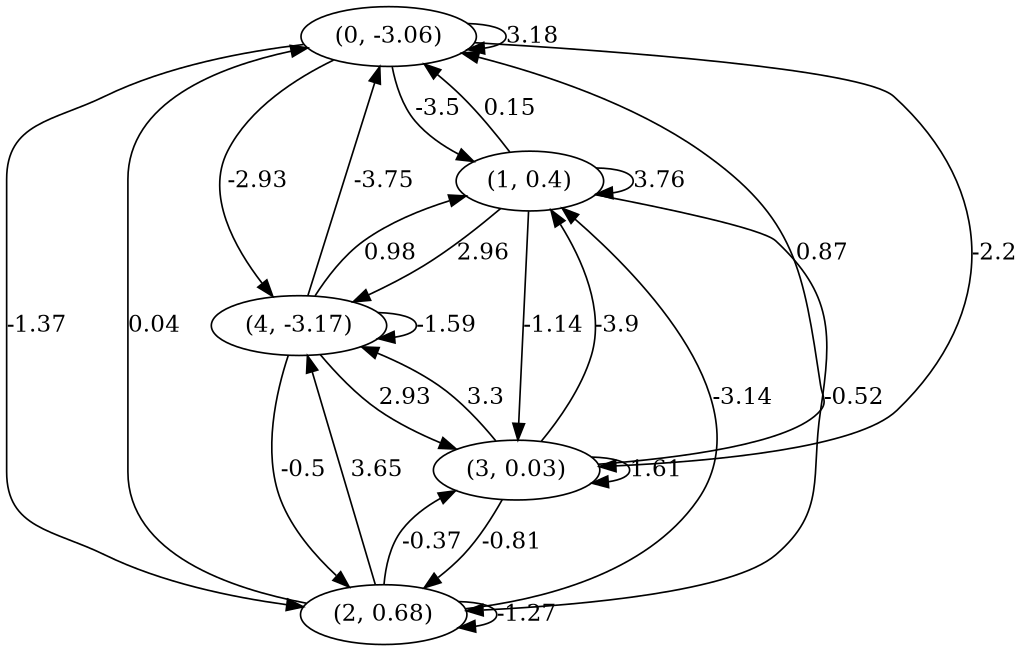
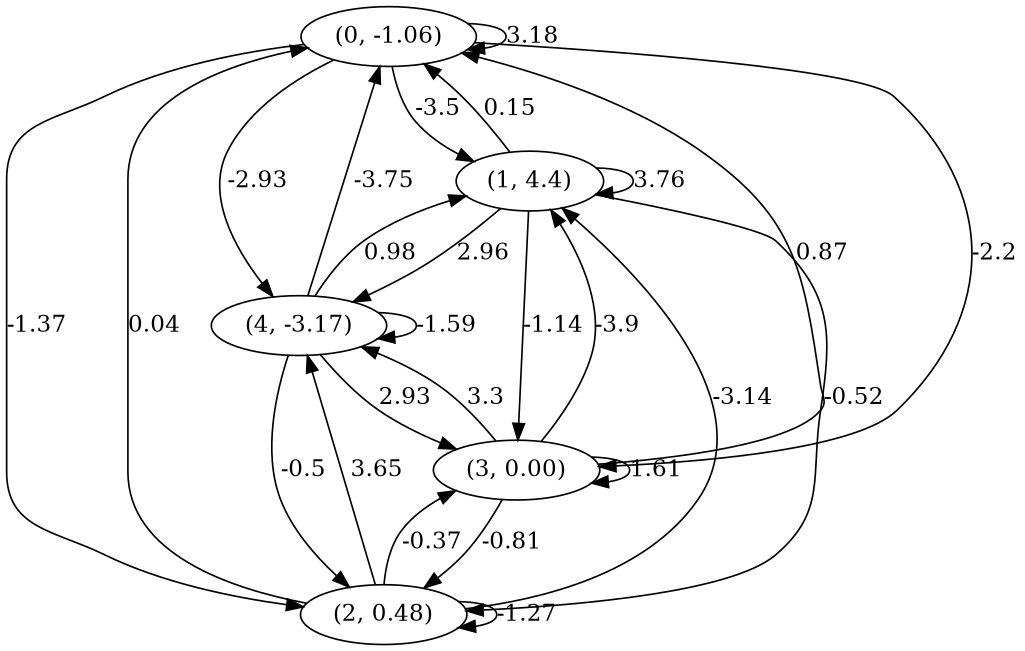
node "(0, -3.06)": label "(0, -3.06)" -> "(0, -1.06)"
node "(1, 0.4)": label "(1, 0.4)" -> "(1, 4.4)"
node "(3, 0.03)": label "(3, 0.03)" -> "(3, 0.00)"
node "(2, 0.68)": label "(2, 0.68)" -> "(2, 0.48)"
